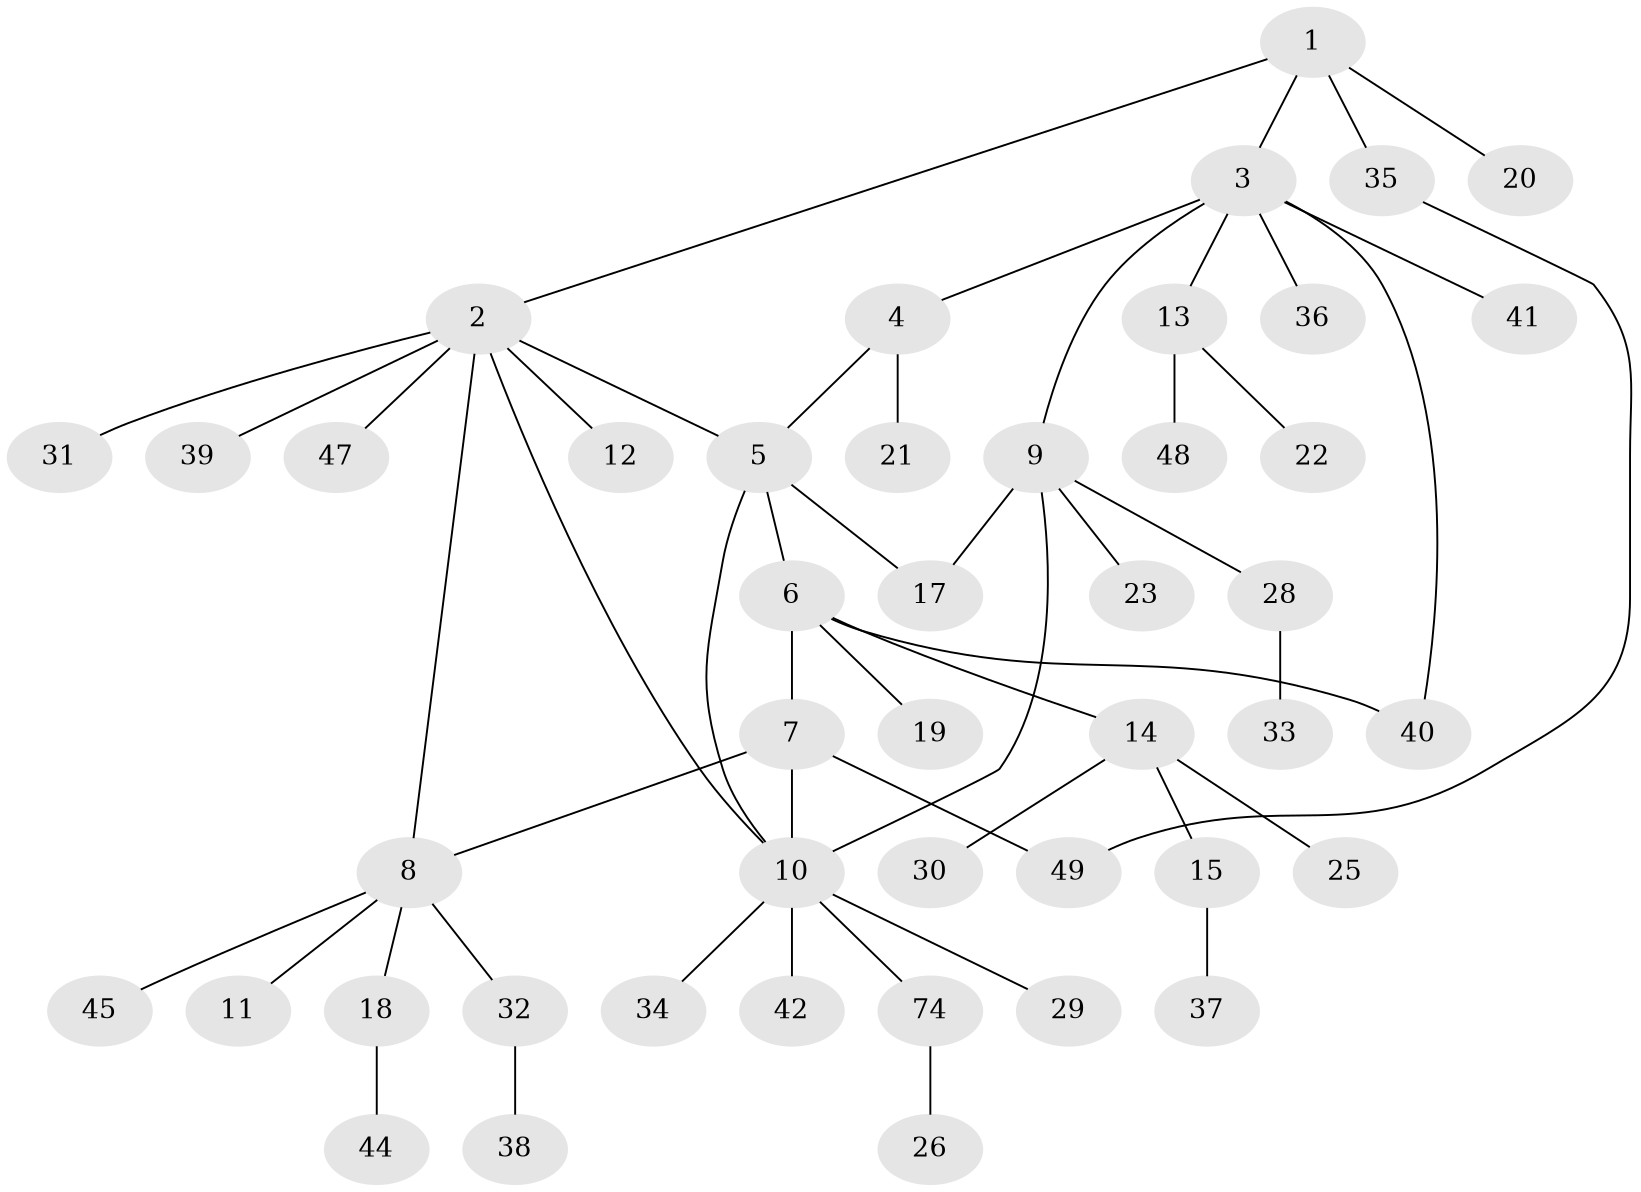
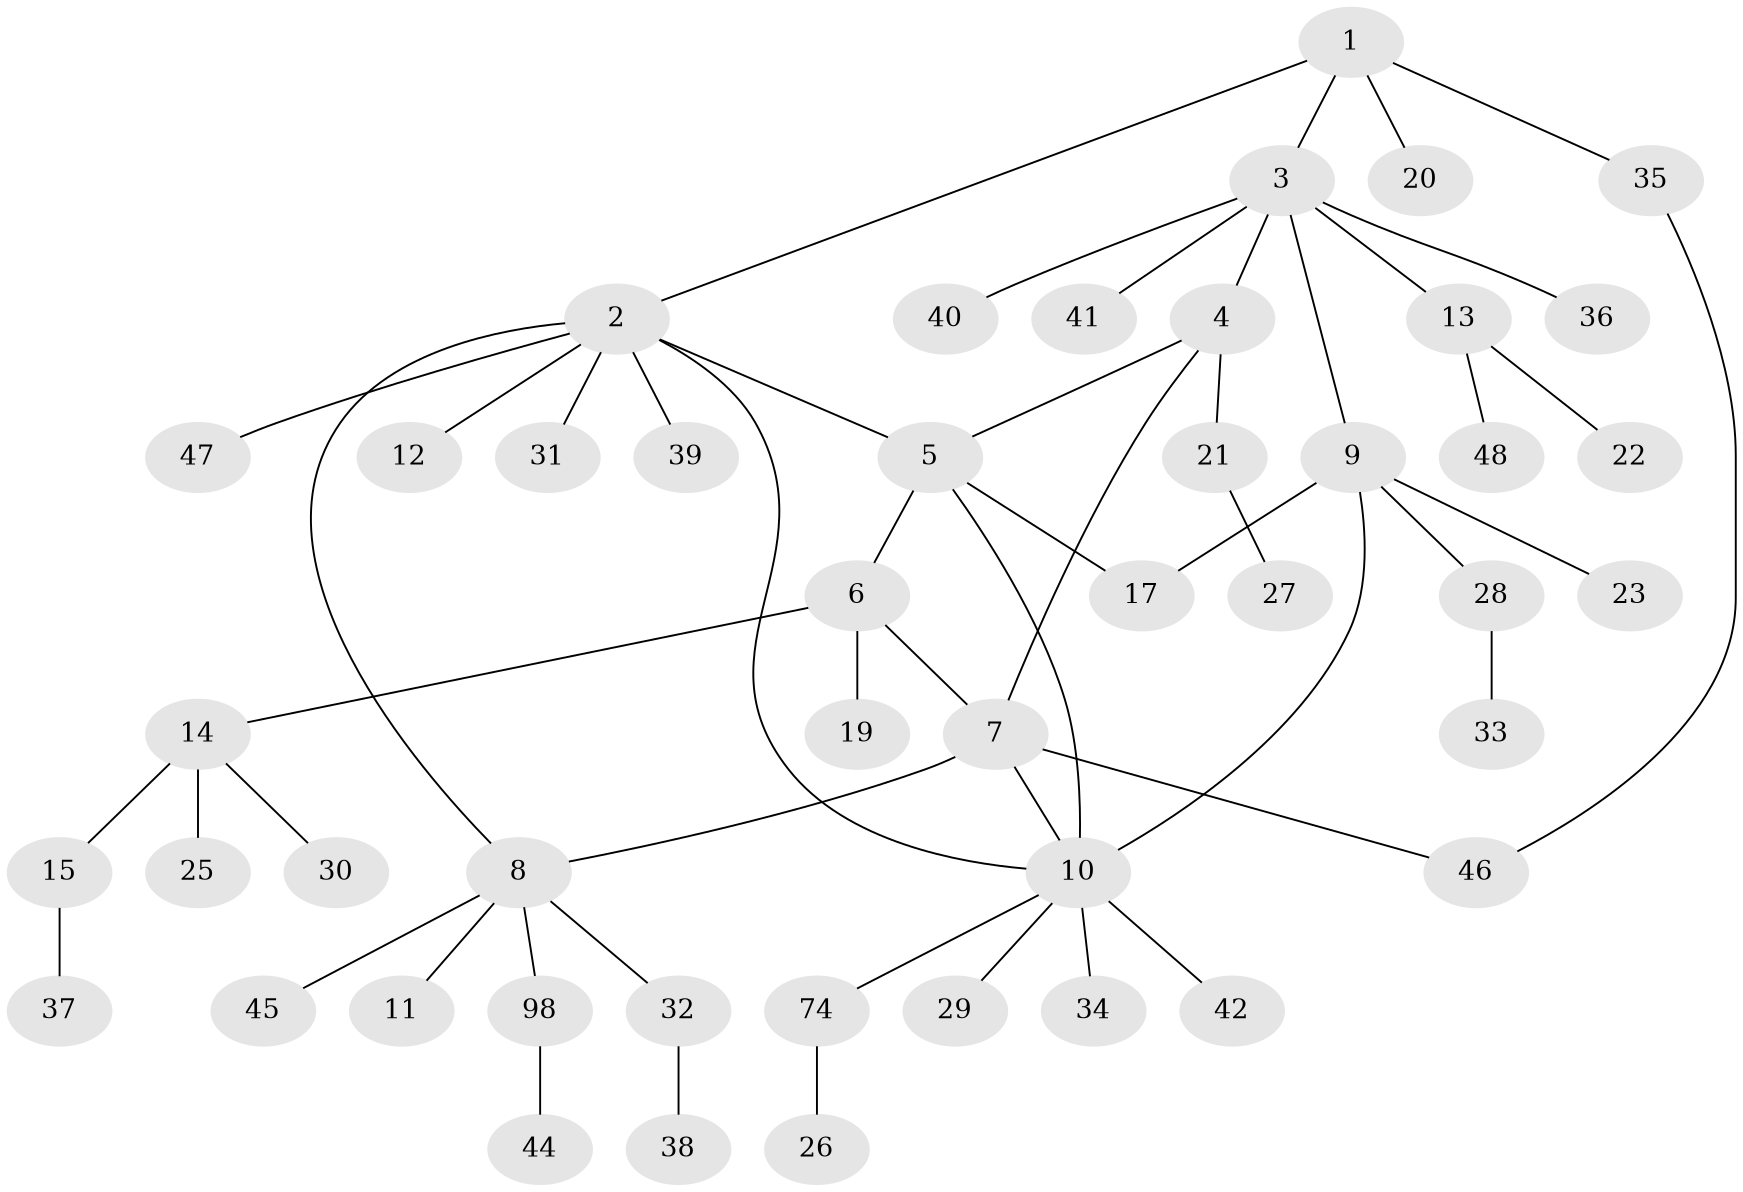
edge "4" -- "7": added
node "27": added
edge "6" -- "40": removed
node "49": label "49" -> "46"
node "18": label "18" -> "98"
